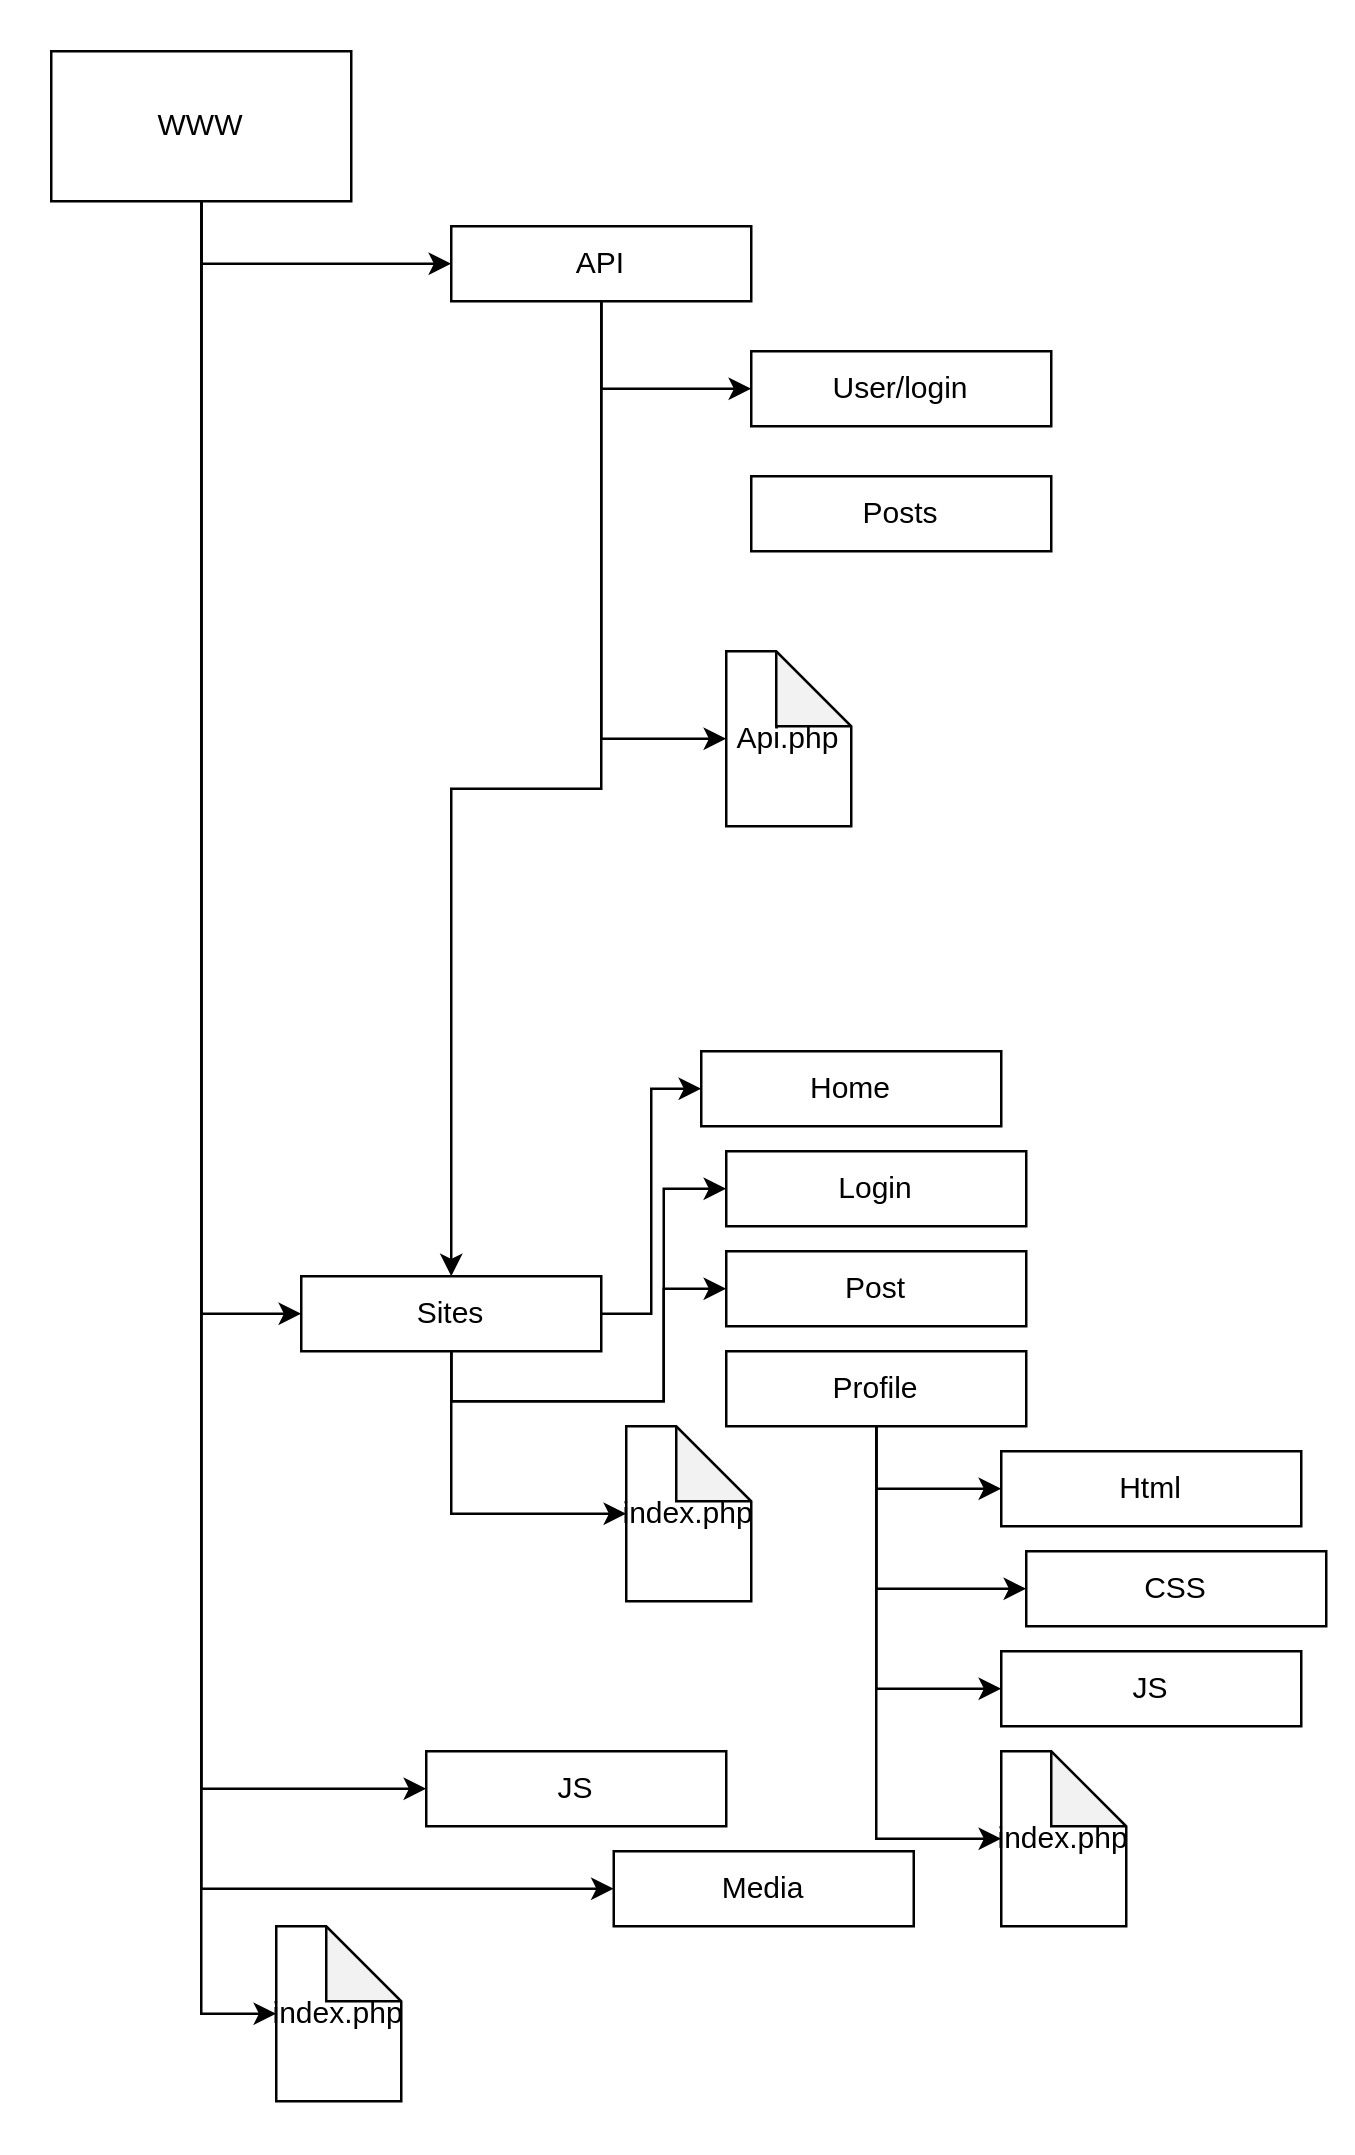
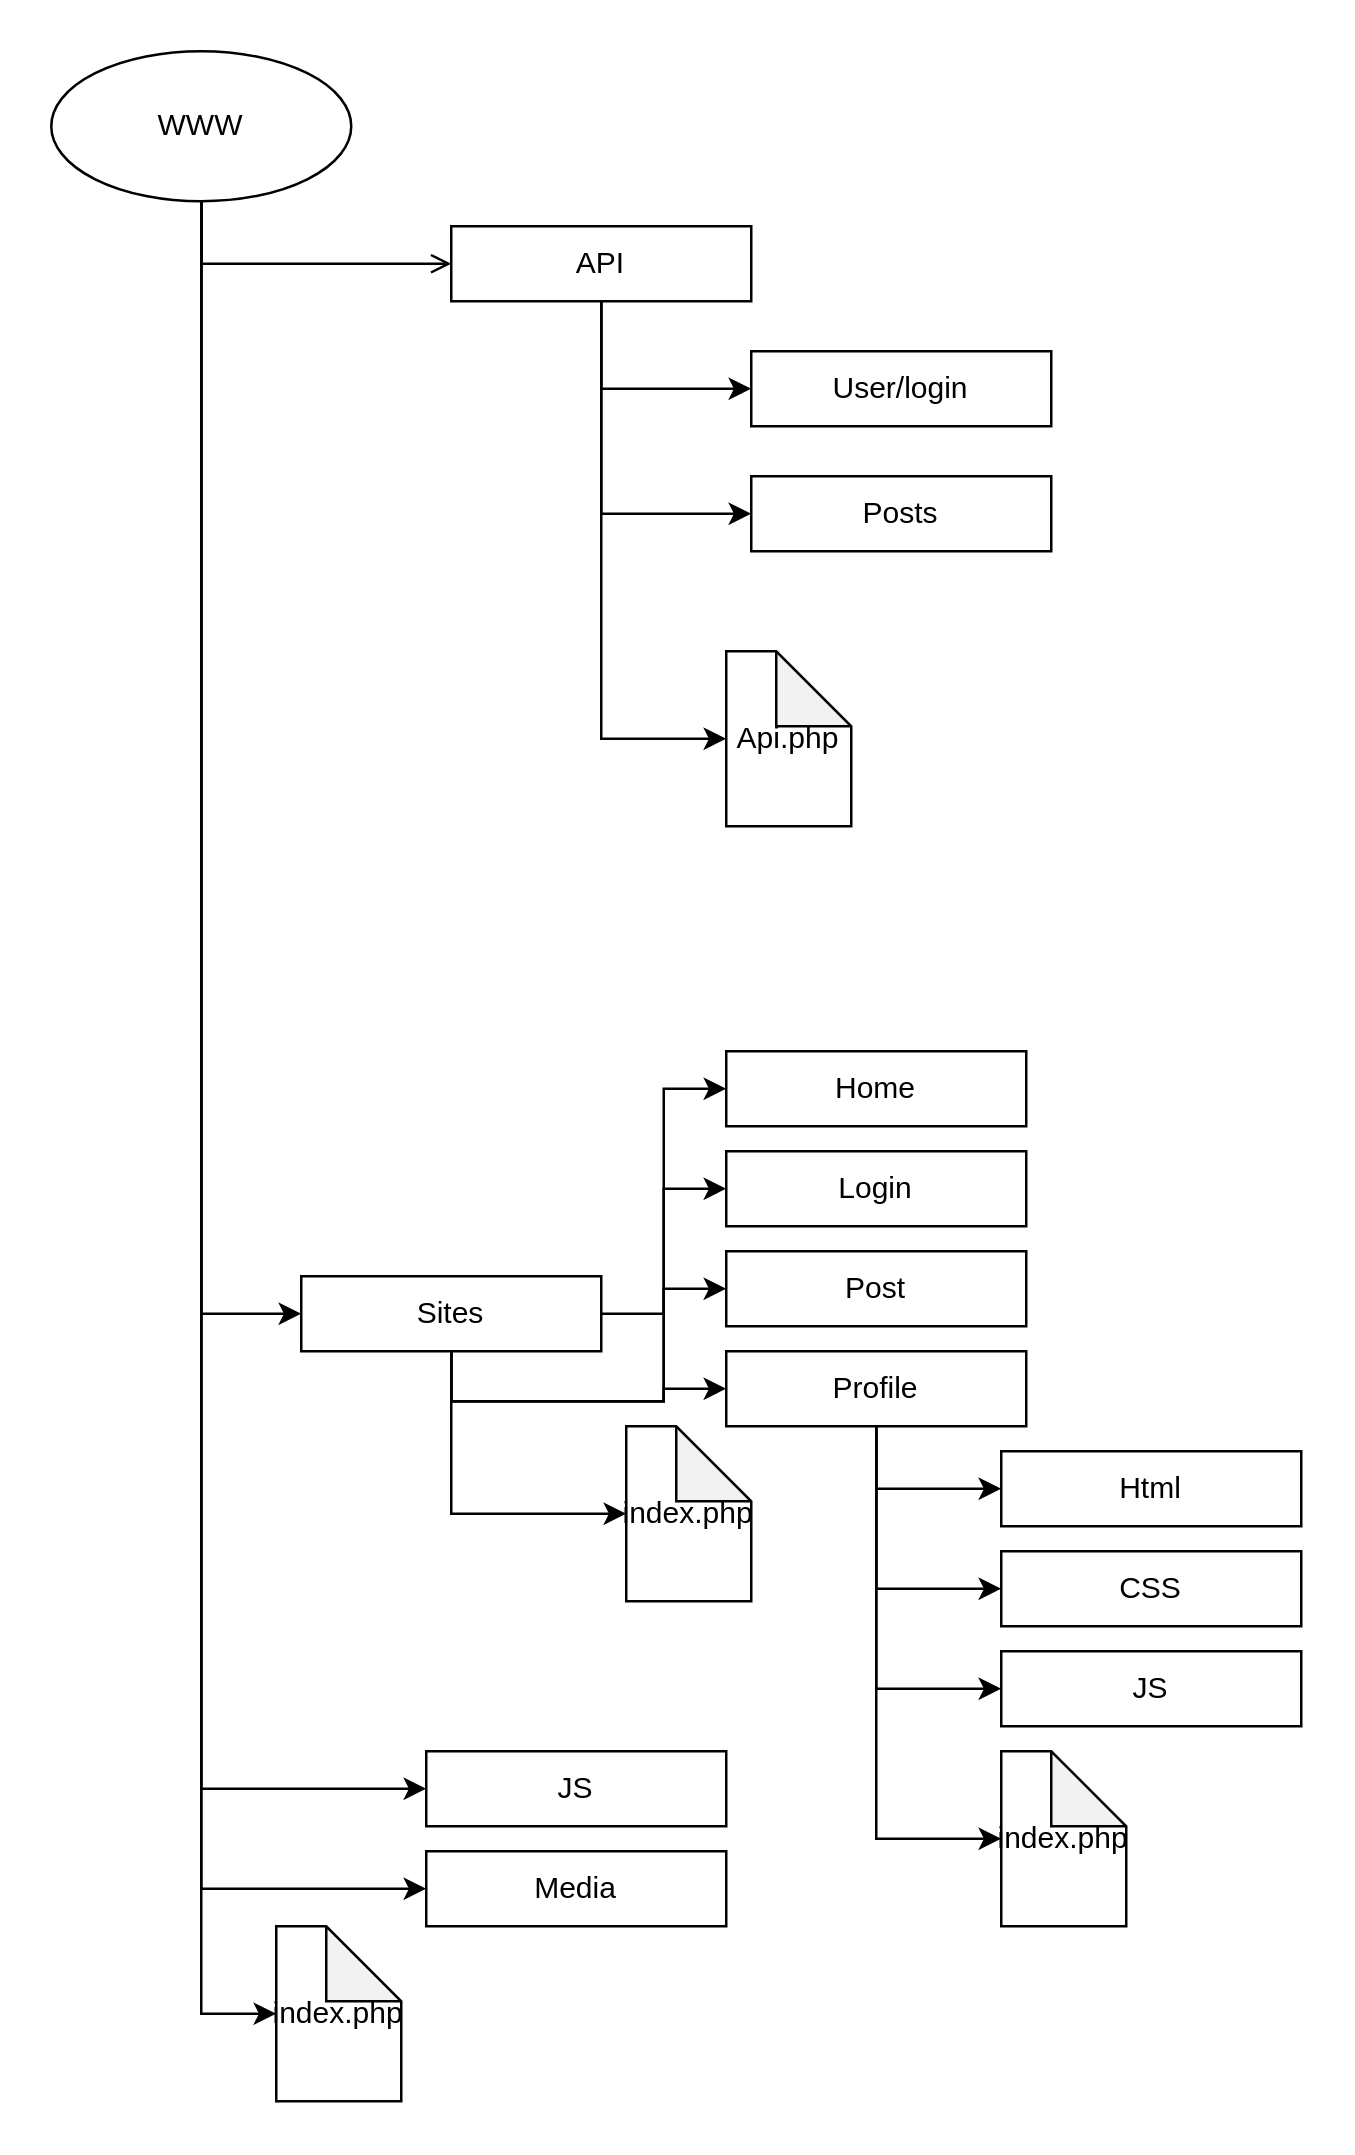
node "WWW": shape rectangle -> ellipse
edge "WWW" -> "API": arrowhead classic -> open
edge "API" -> "Sites": now "API" -> "Posts"
node "Home": moved (851, 1089) -> (876, 1089)
edge "Sites" -> "Profile": added
node "CSS": moved (1176, 1589) -> (1151, 1589)
node "Media": moved (764, 1889) -> (576, 1889)
